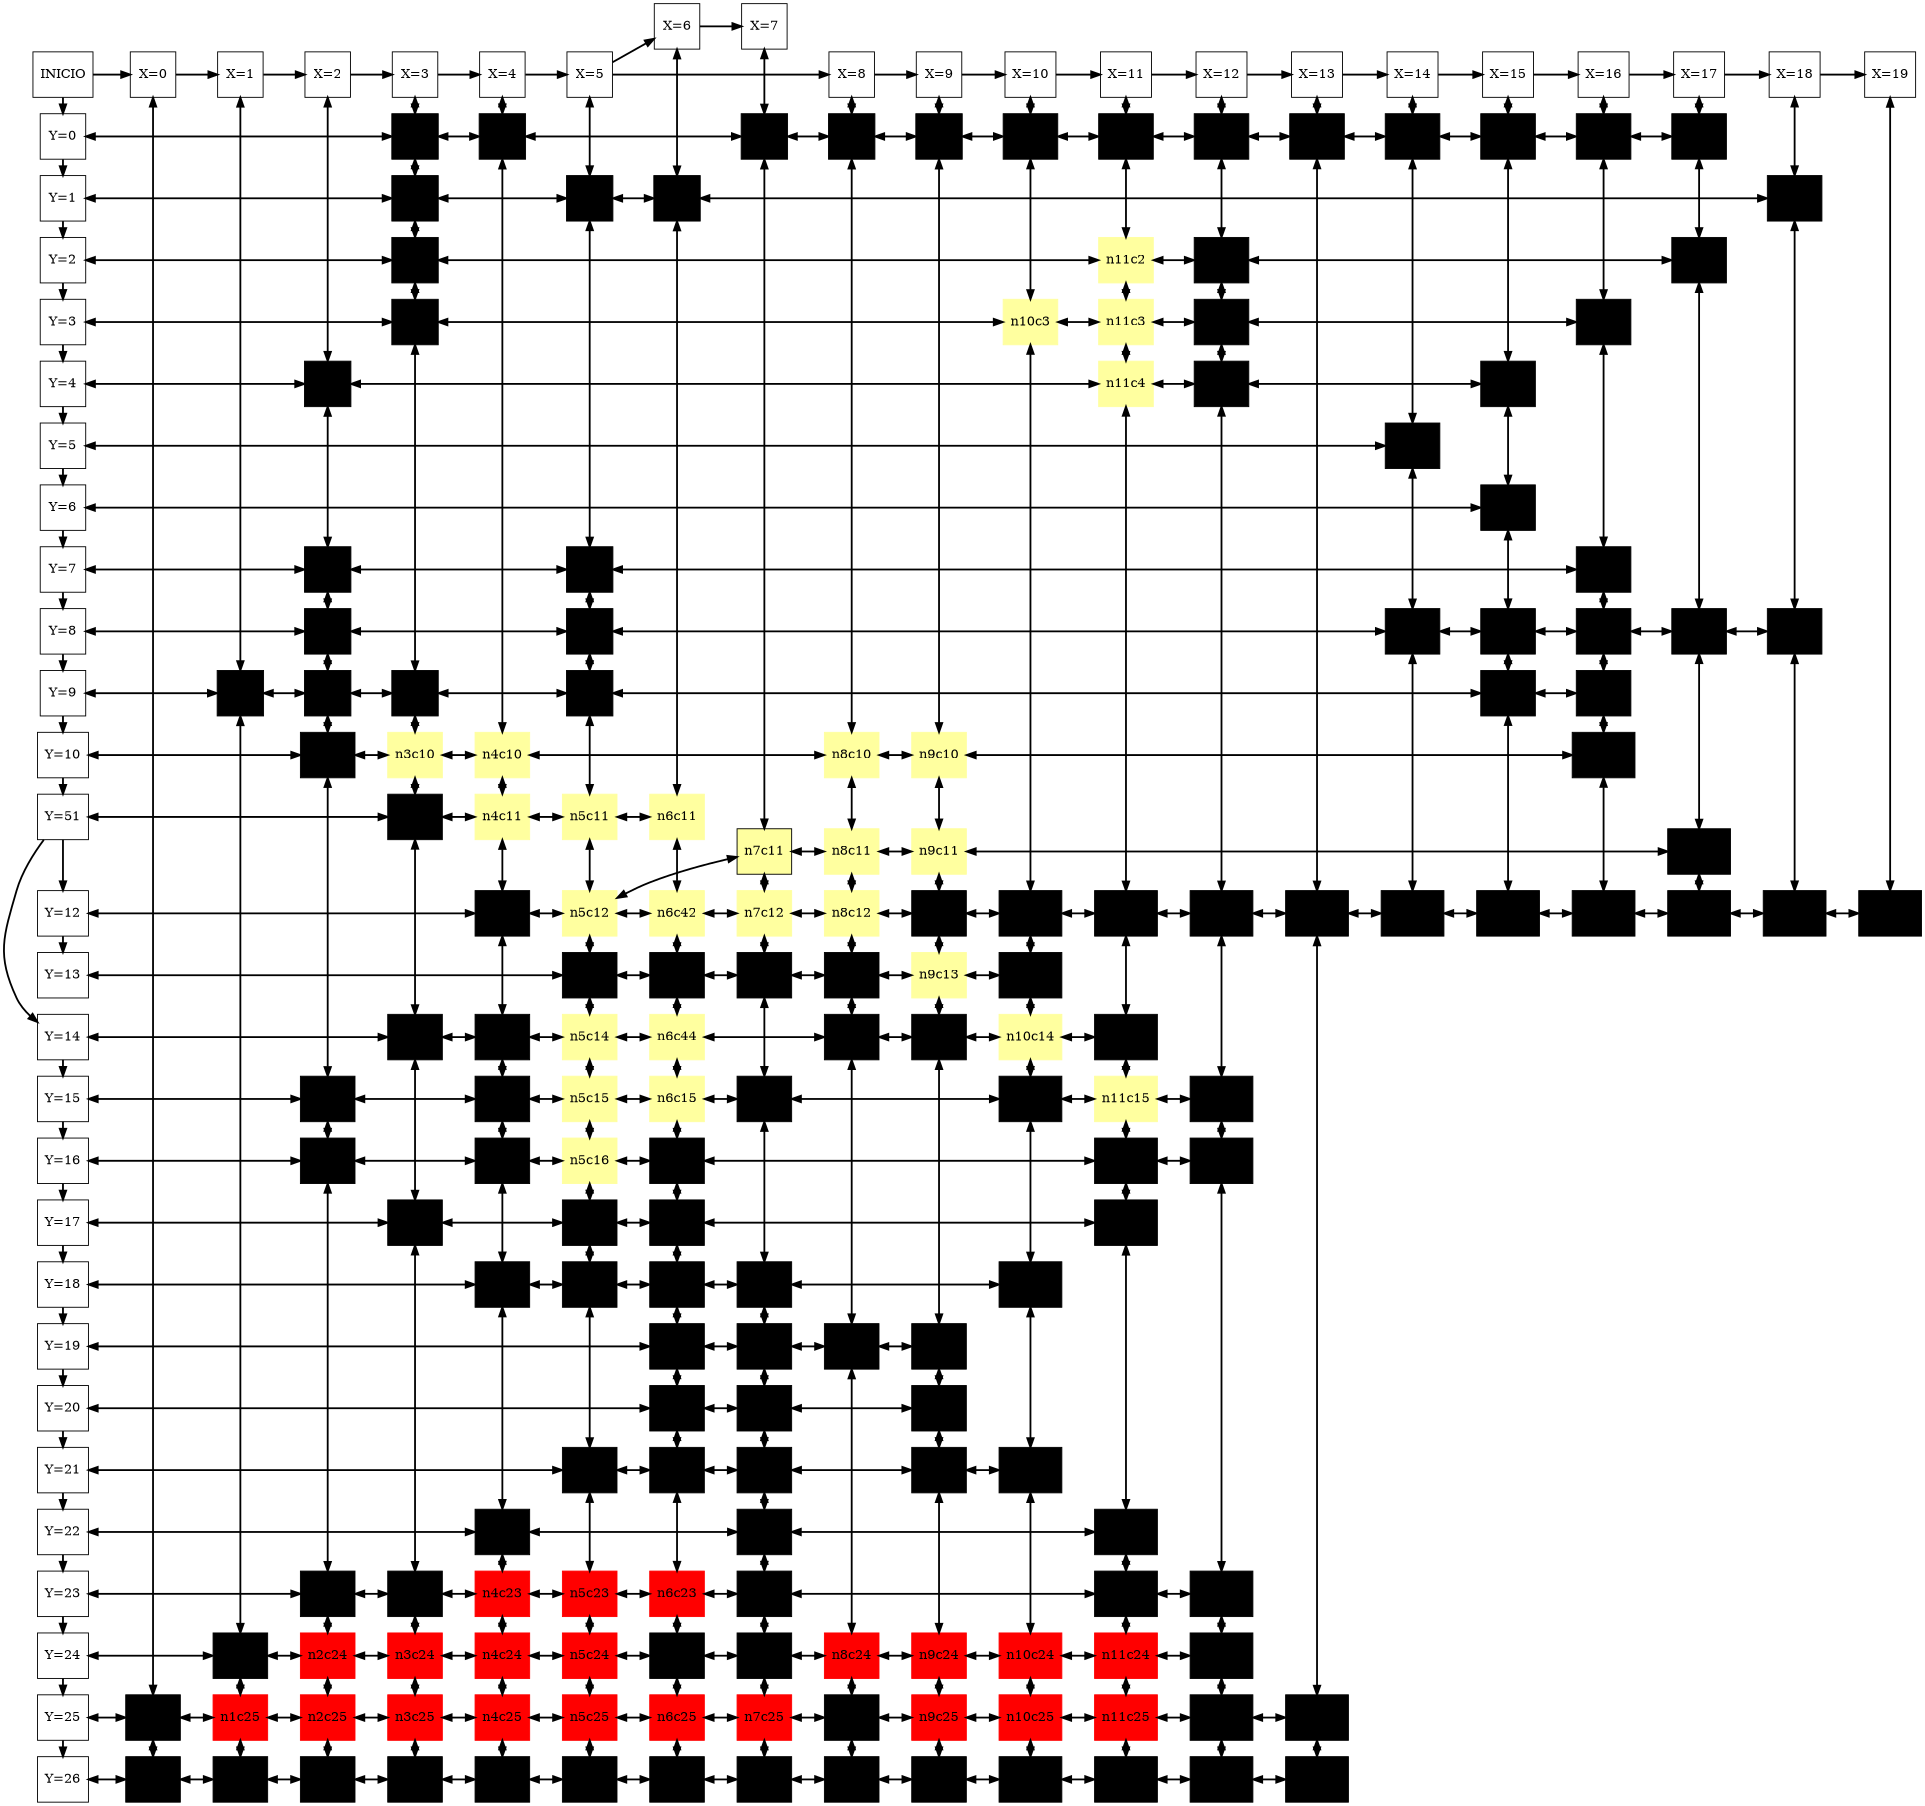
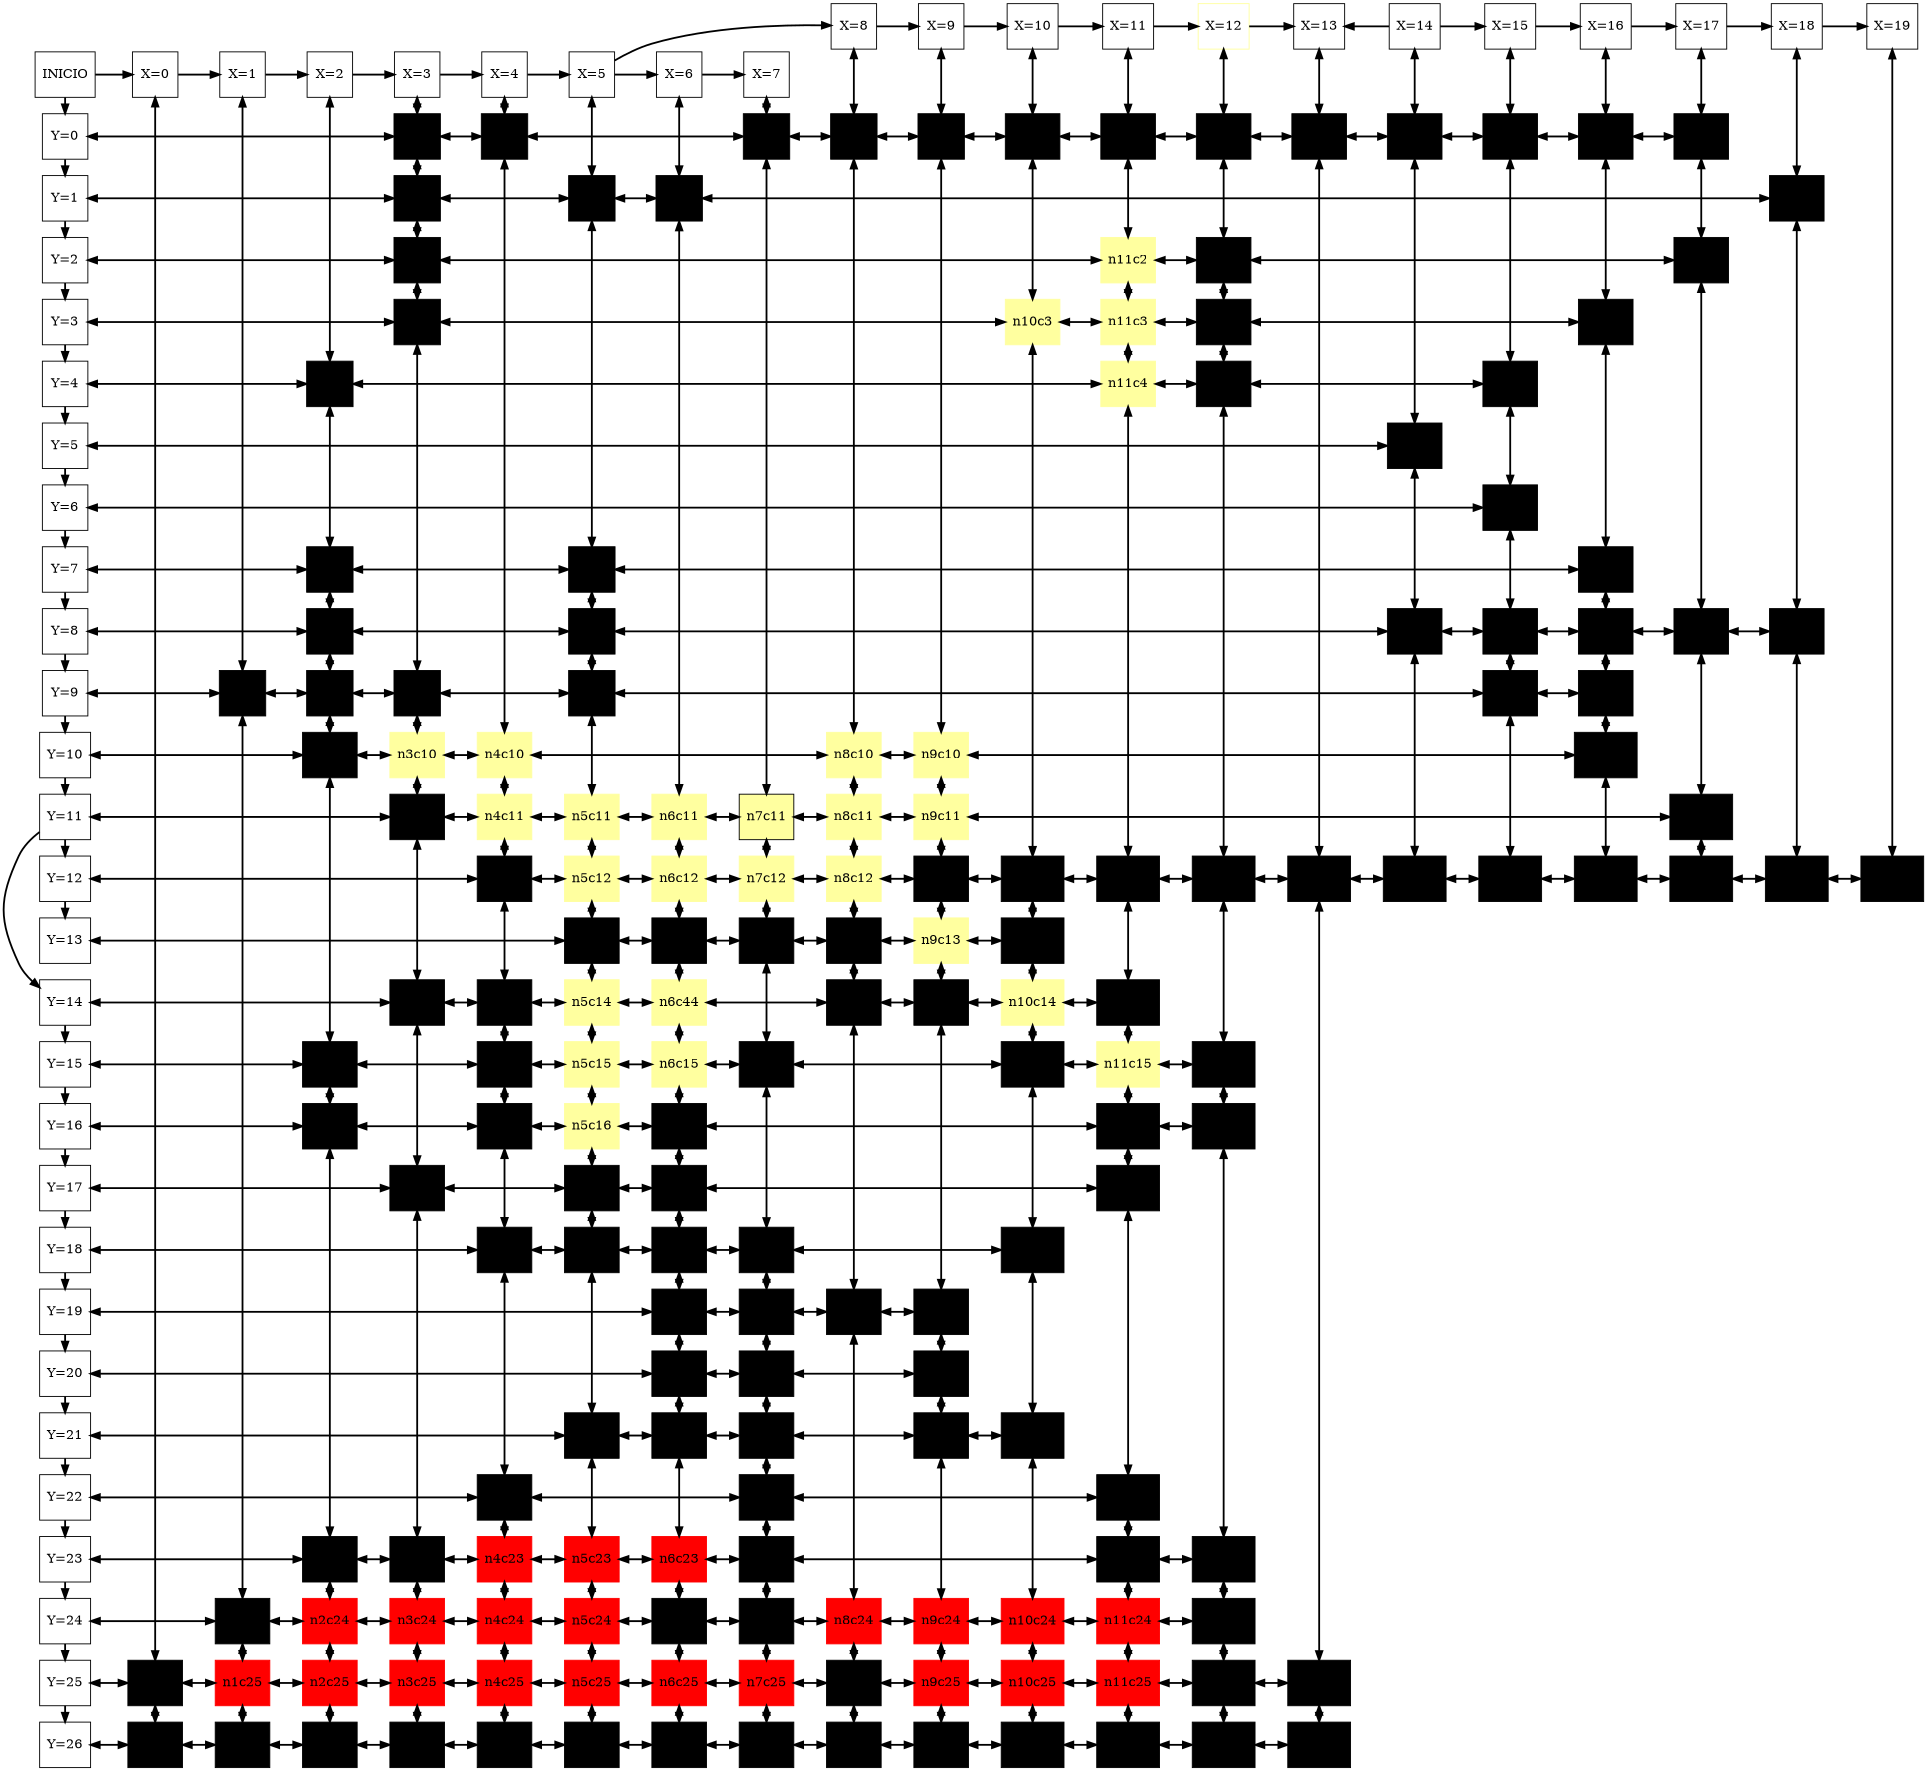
node "X=12": color black -> #ffff9f
edge "X=13" -> "X=14": reversed
node "Y=51": label "Y=51" -> "Y=11"
edge "n7c11" -- "n5c12": now "n7c11" -- "n6c11"
node "n6c42": label "n6c42" -> "n6c12"
